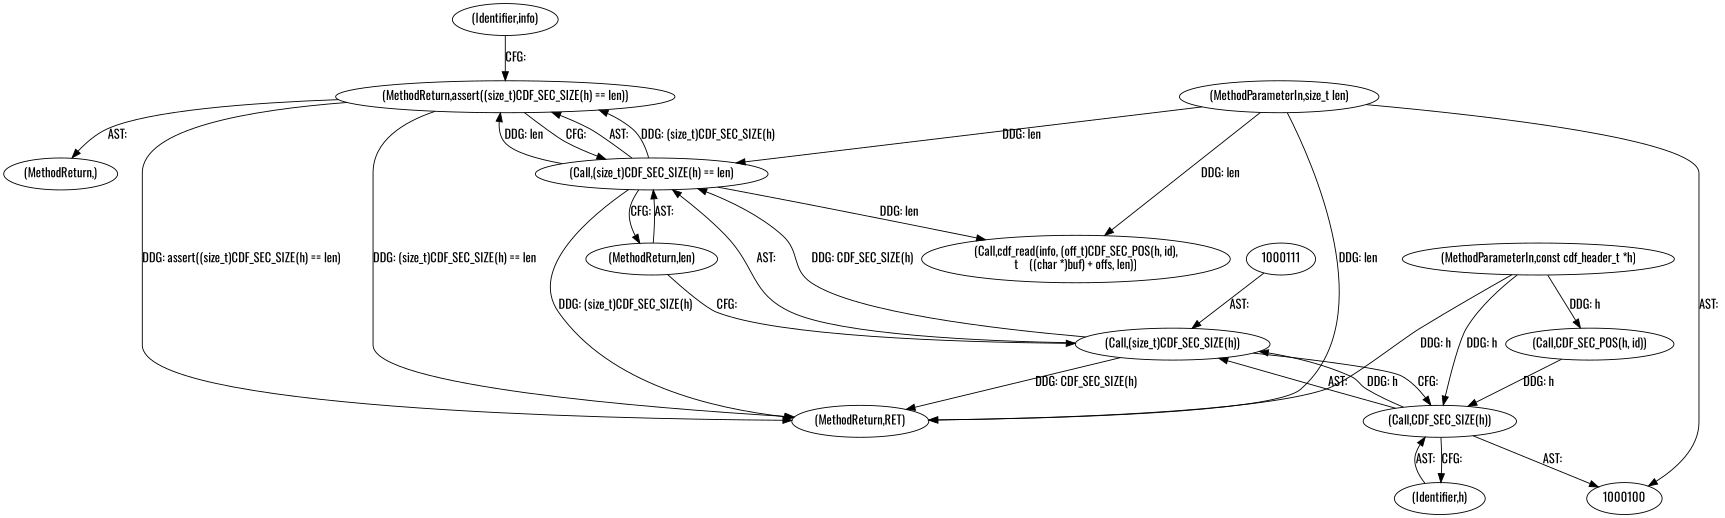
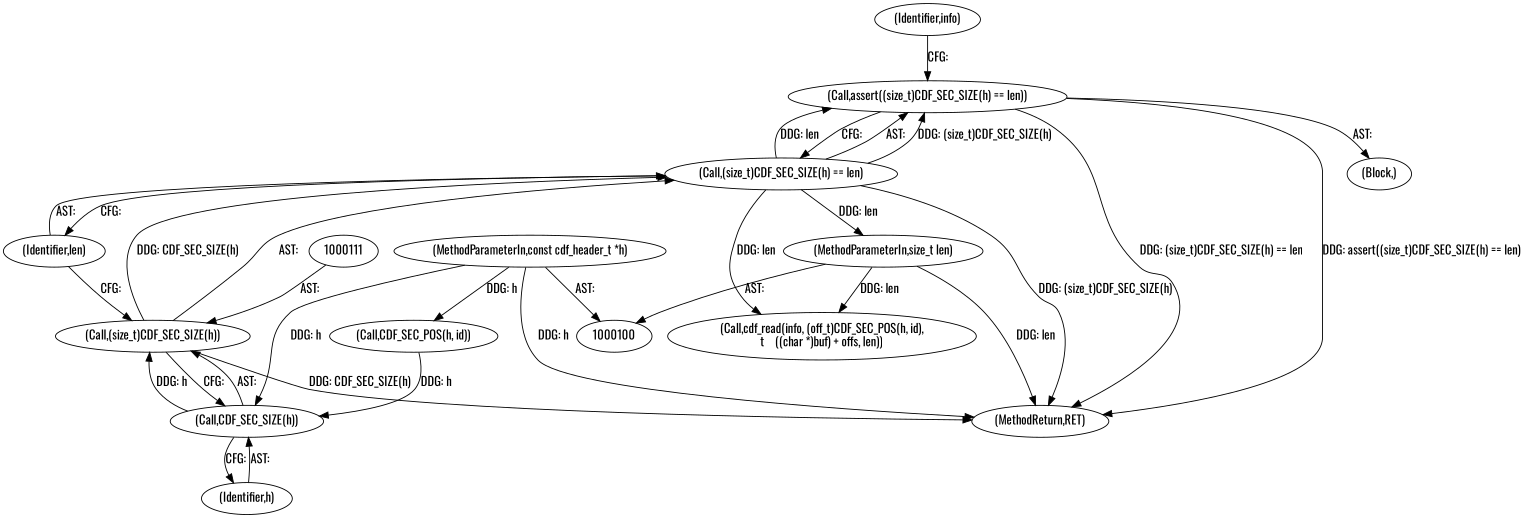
node "(MethodReturn,assert((size_t)CDF_SEC_SIZE(h) == len))": label "(MethodReturn,assert((size_t)CDF_SEC_SIZE(h) == len))" -> "(Call,assert((size_t)CDF_SEC_SIZE(h) == len))"
edge "(MethodParameterIn,size_t len)" -> "(Call,(size_t)CDF_SEC_SIZE(h) == len)": reversed
node "(MethodReturn,)": label "(MethodReturn,)" -> "(Block,)"
node "(MethodReturn,len)": label "(MethodReturn,len)" -> "(Identifier,len)"
edge "(Call,CDF_SEC_SIZE(h))" -> "1000100": now "(MethodParameterIn,const cdf_header_t *h)" -> "1000100"
